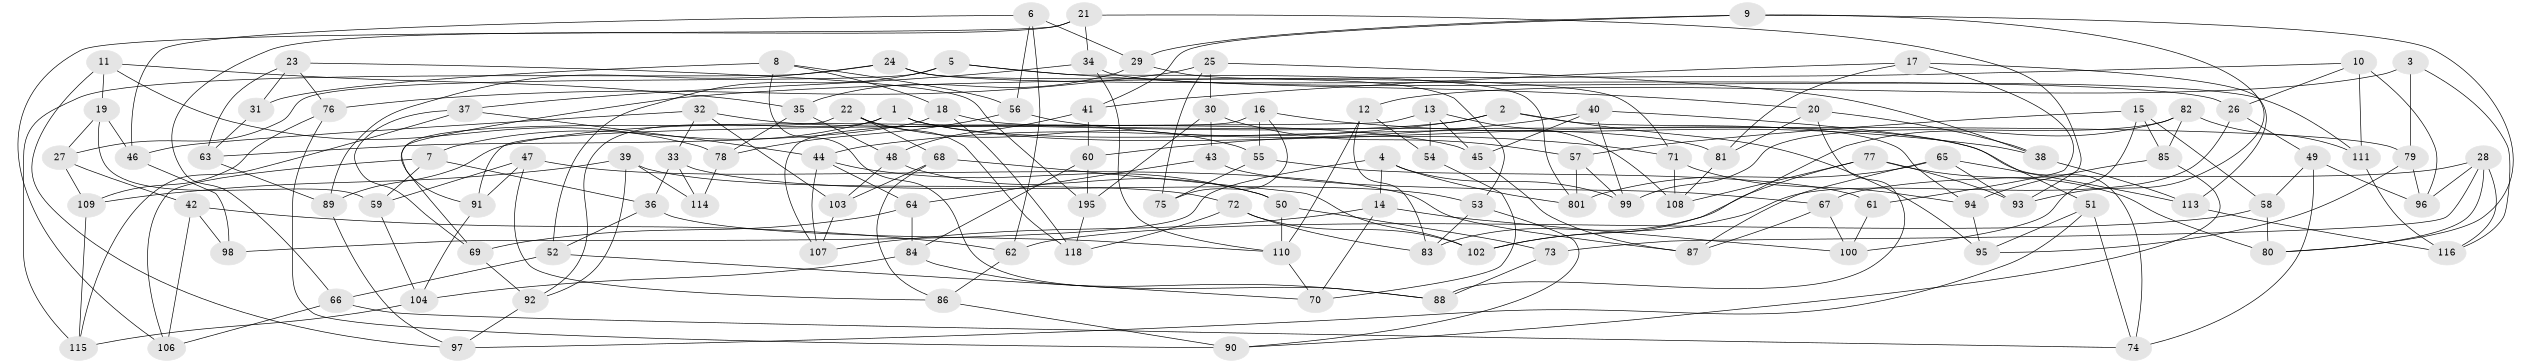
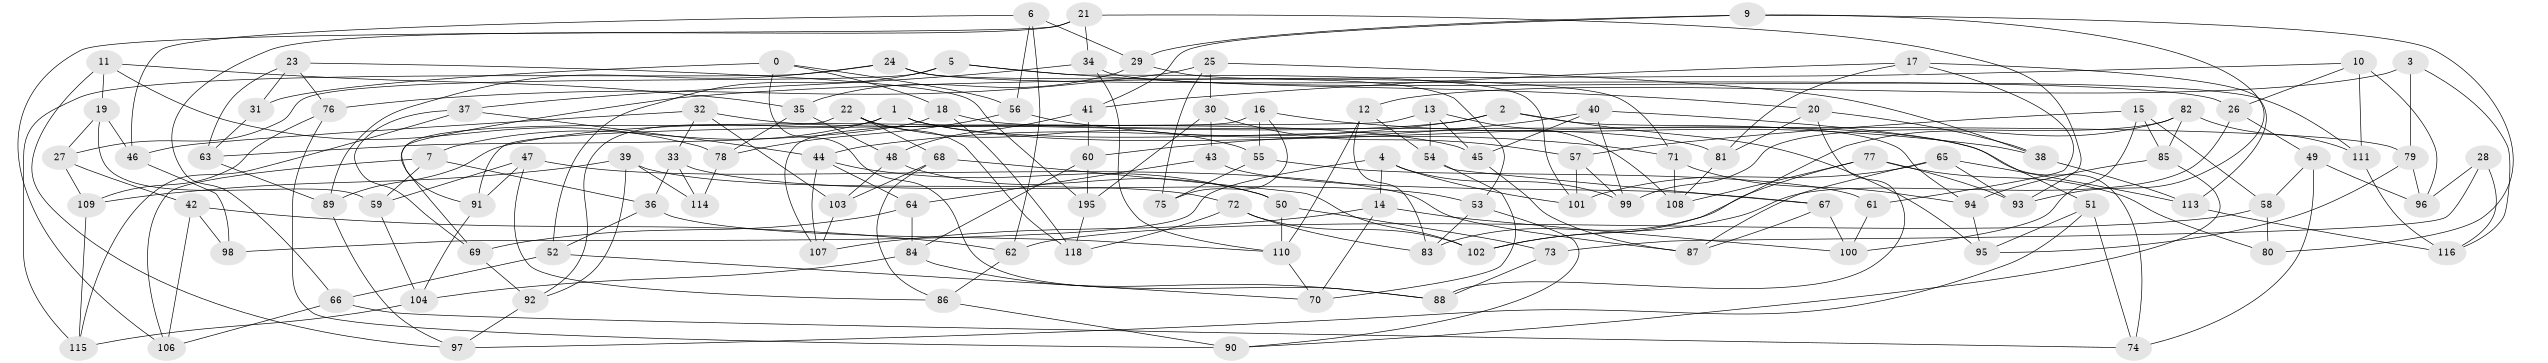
node "8": label "8" -> "0"
edge "28" -- "67": now "54" -- "67"
node "801": label "801" -> "101"
edge "28" -- "80": removed
